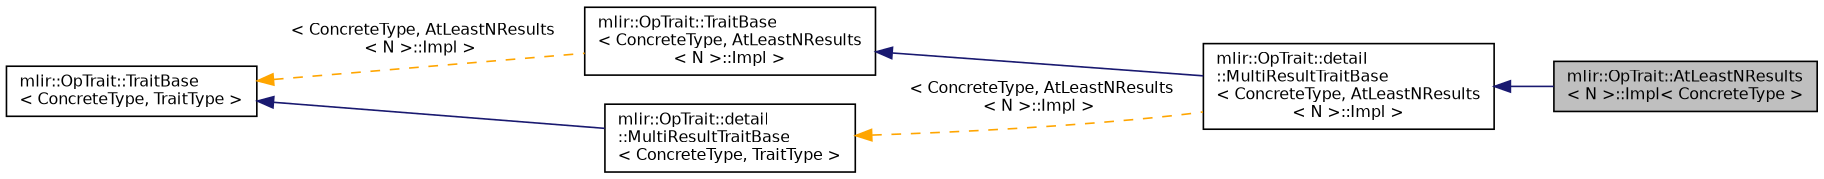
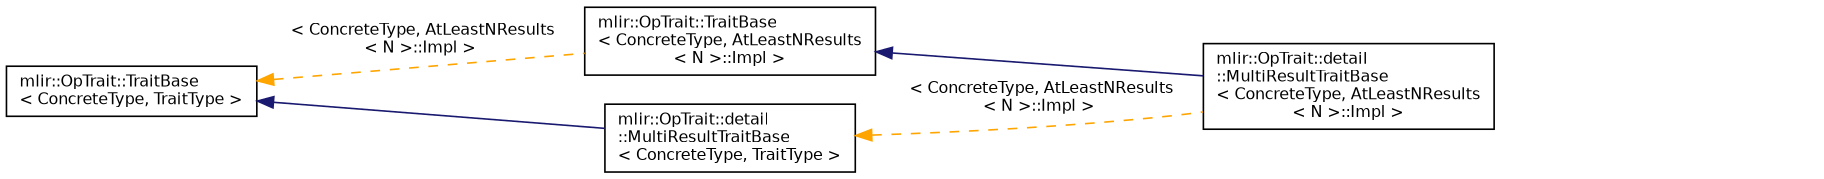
node "mlir::OpTrait::AtLeastNResults < N >::Impl< ConcreteType >": removed
